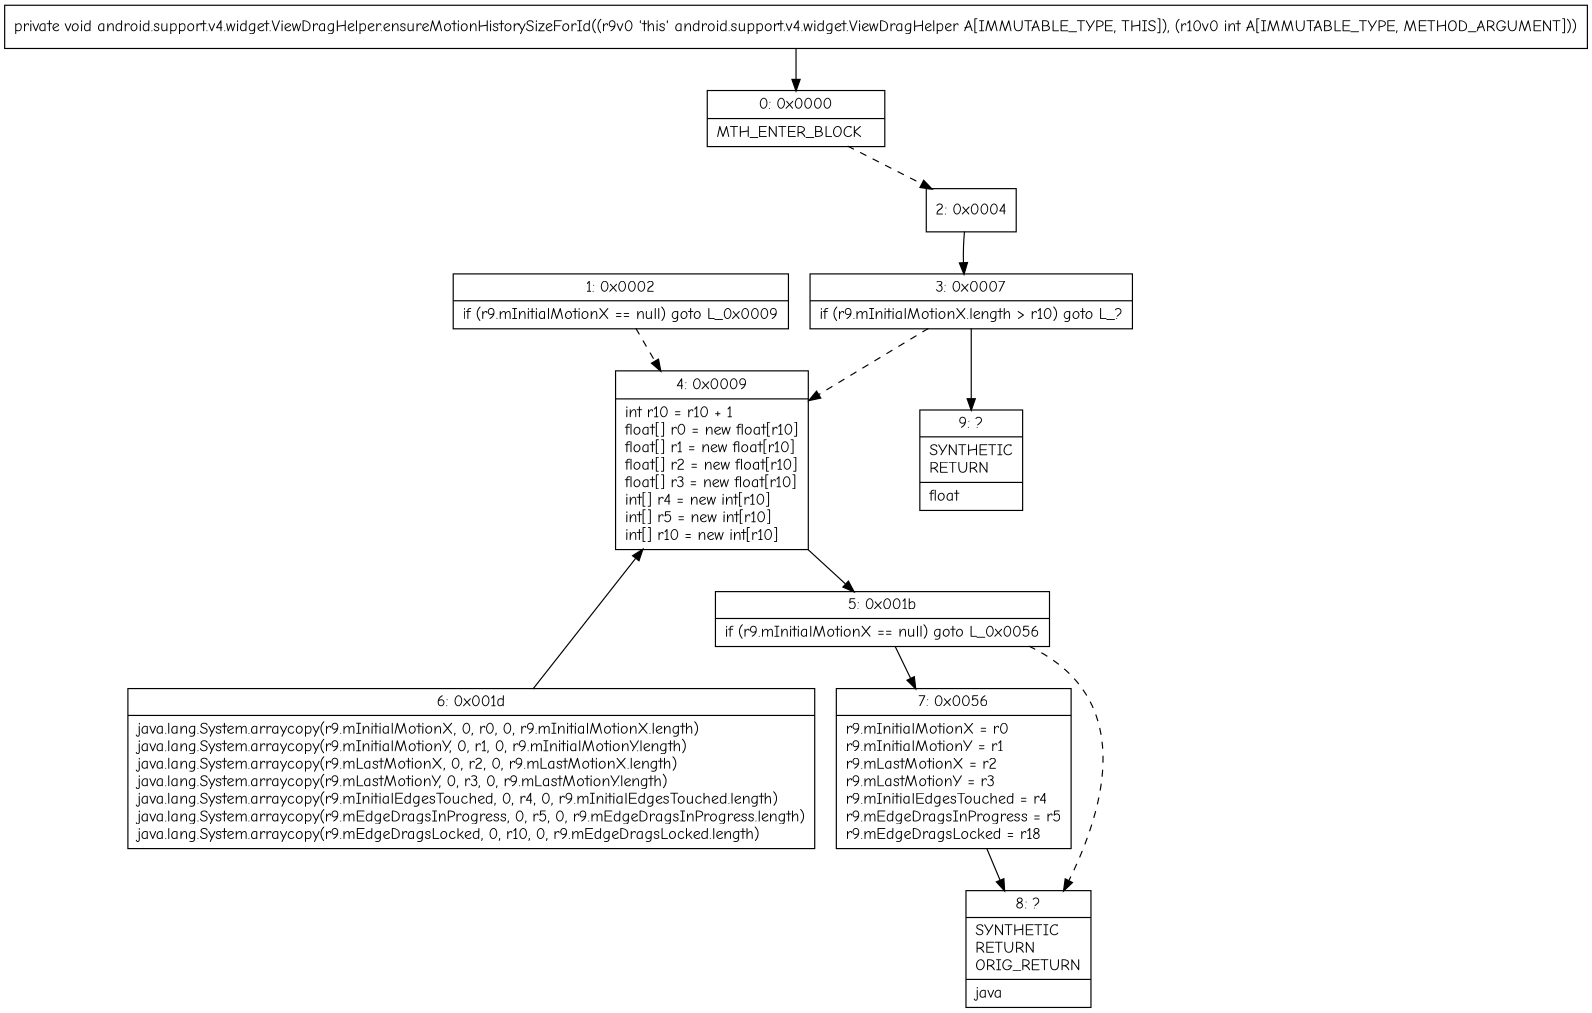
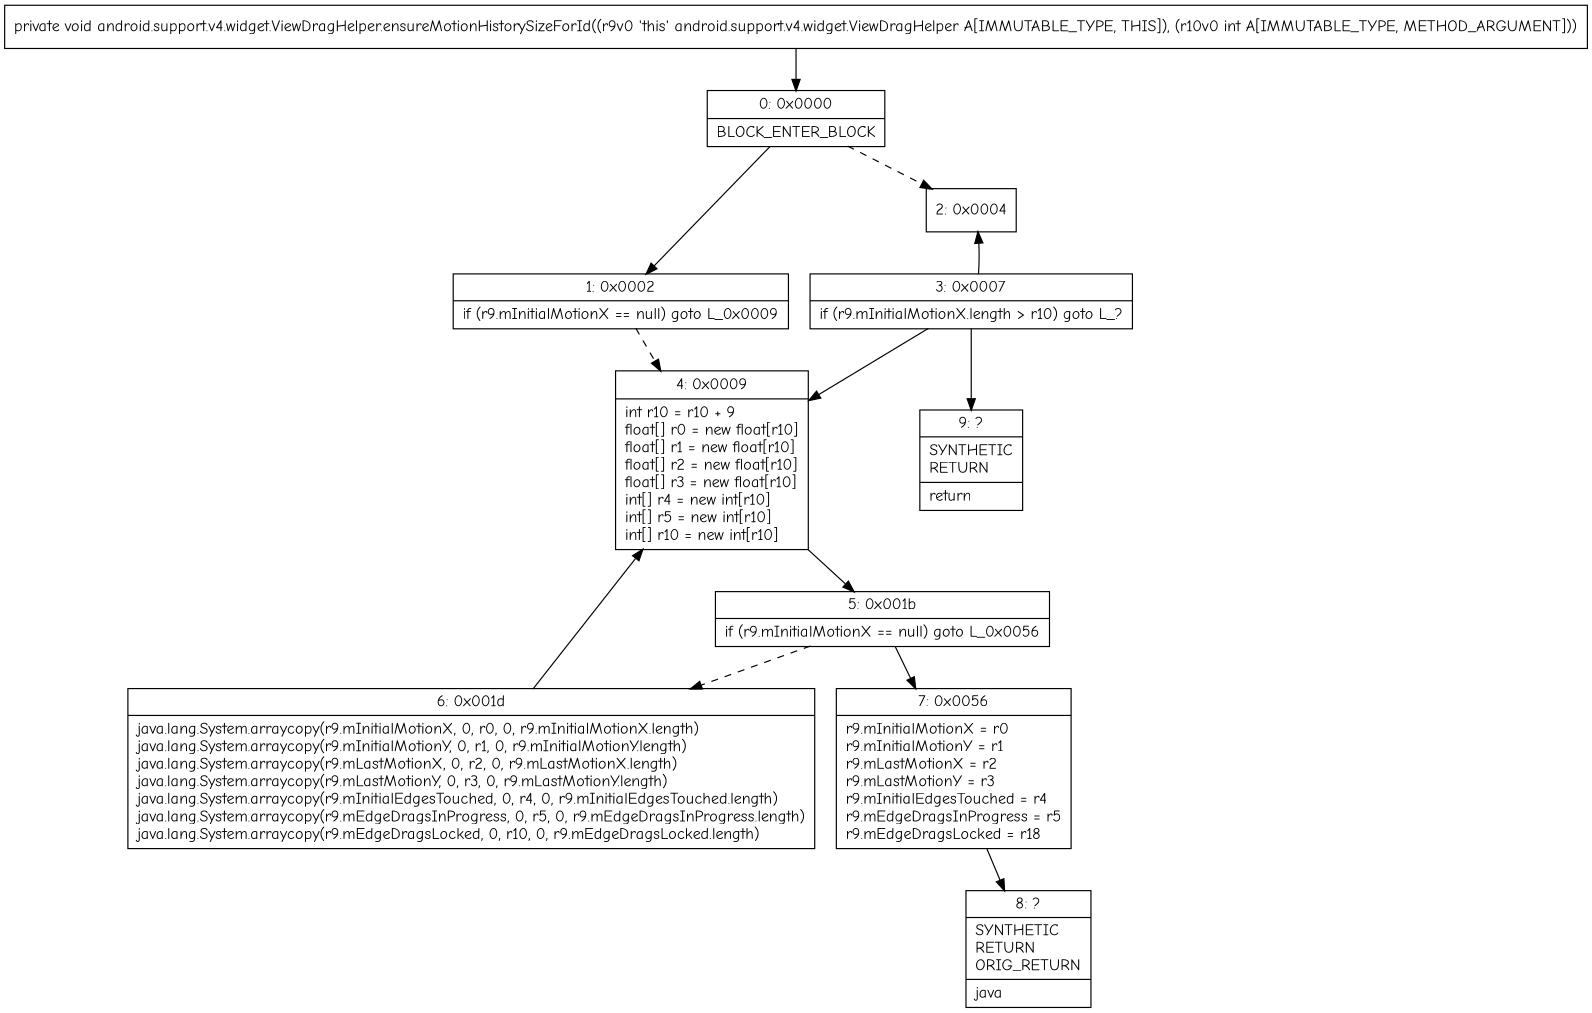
node "0: 0x0000": text "MTH_ENTER_BLOCK" -> "BLOCK_ENTER_BLOCK"
edge "0: 0x0000" -> "1: 0x0002": added
edge "2: 0x0004" -> "3: 0x0007": reversed
edge "3: 0x0007" -> "4: 0x0009": style dashed -> solid
node "4: 0x0009": text "int r10 = r10 + 1" -> "int r10 = r10 + 9"
node "9: ?": text "float" -> "return"
edge "5: 0x001b" -> "8: ?": now "5: 0x001b" -> "6: 0x001d"
